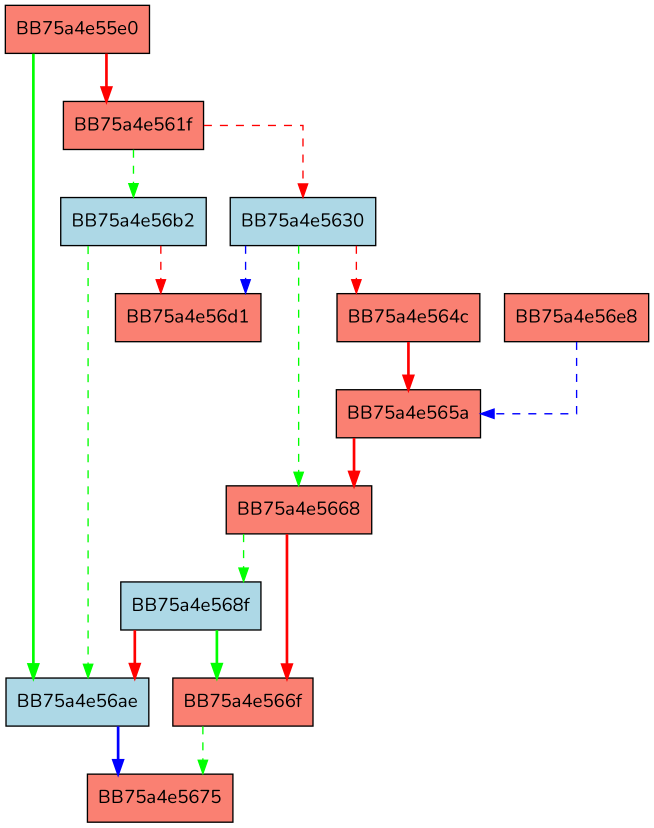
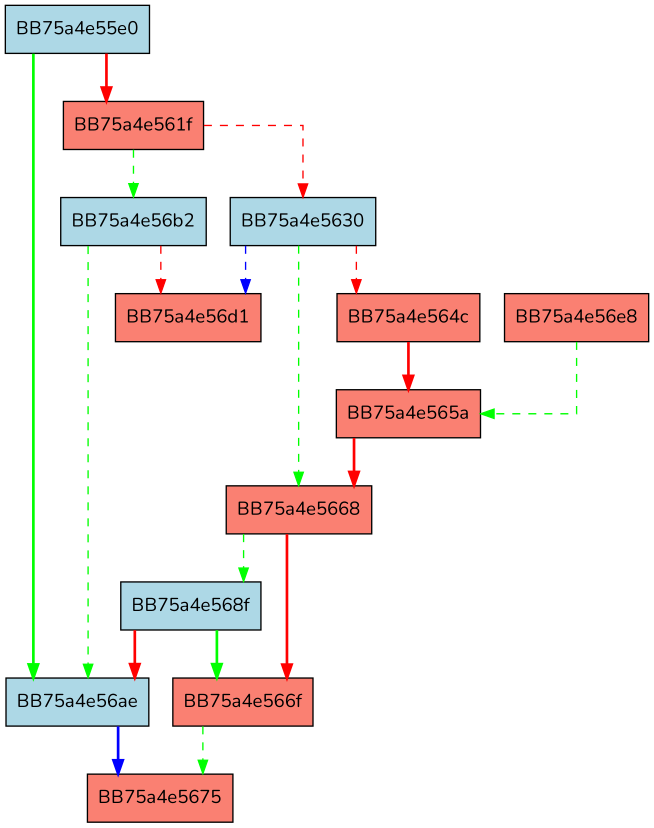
node "BB75a4e55e0": fillcolor salmon -> lightblue
edge "BB75a4e56e8" -> "BB75a4e565a": color blue -> green
